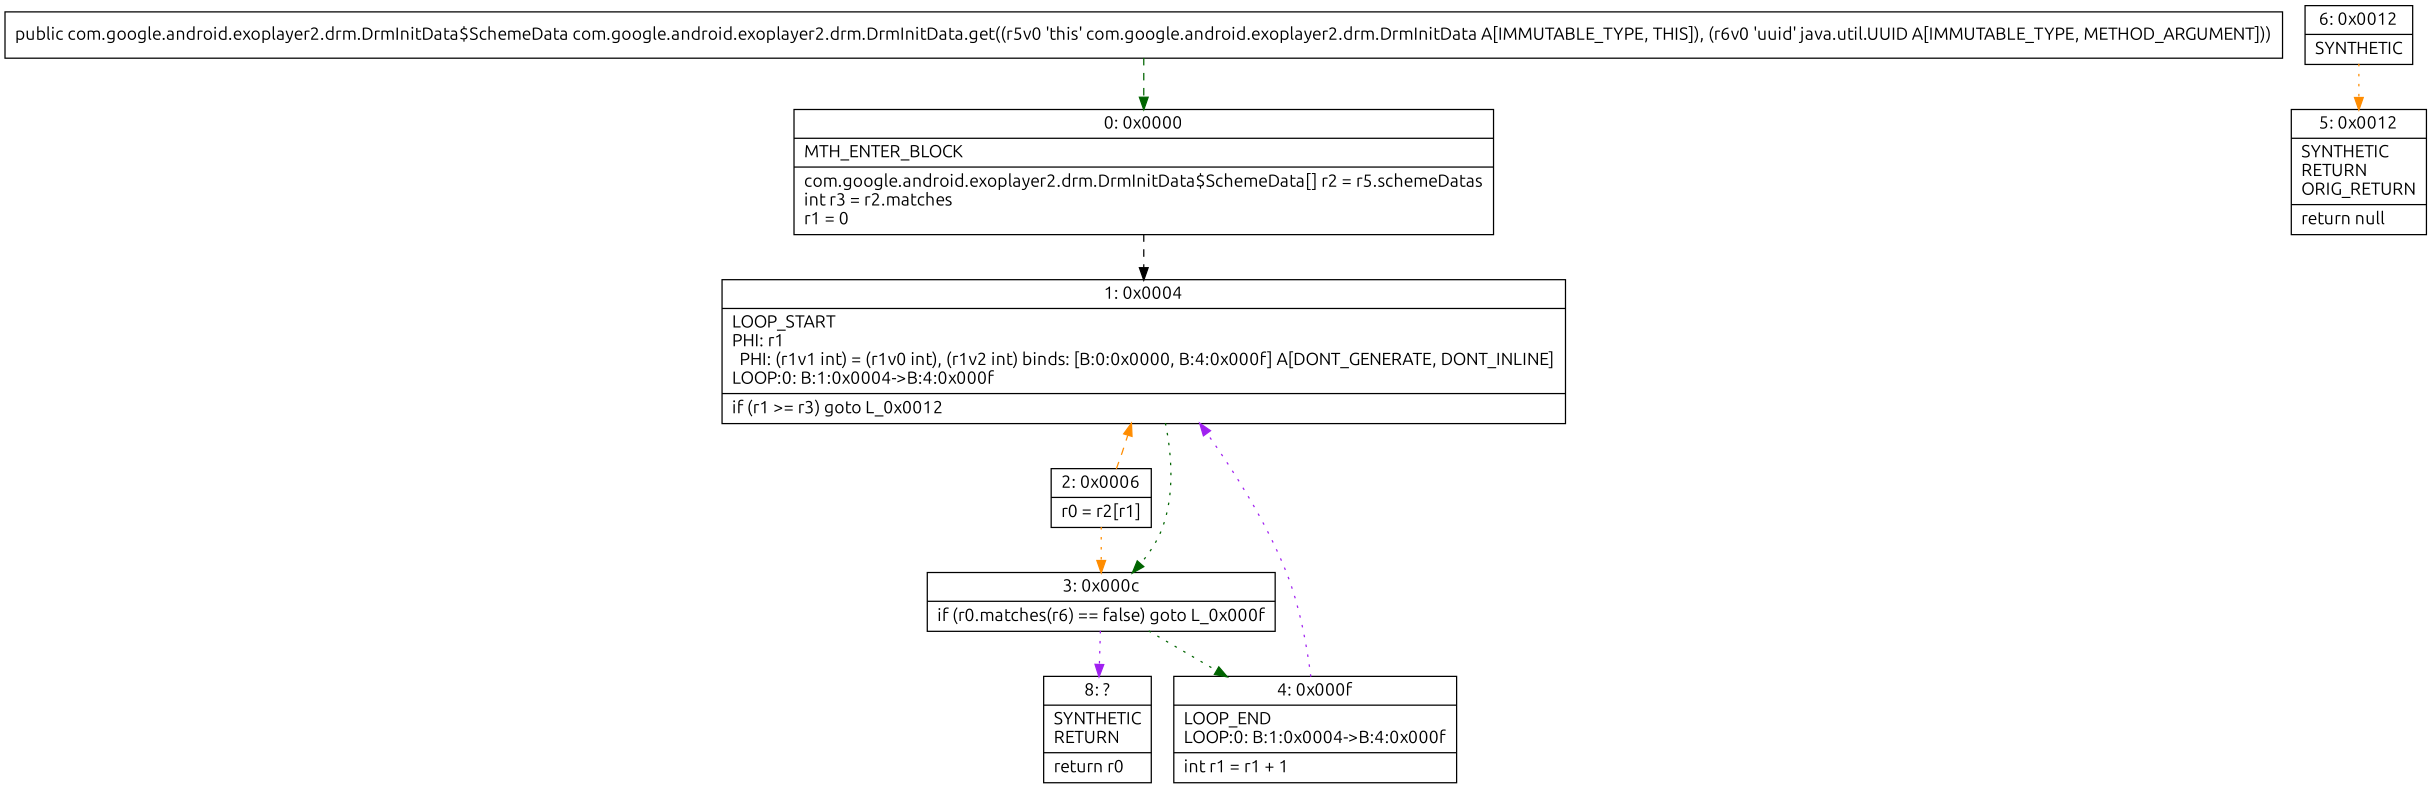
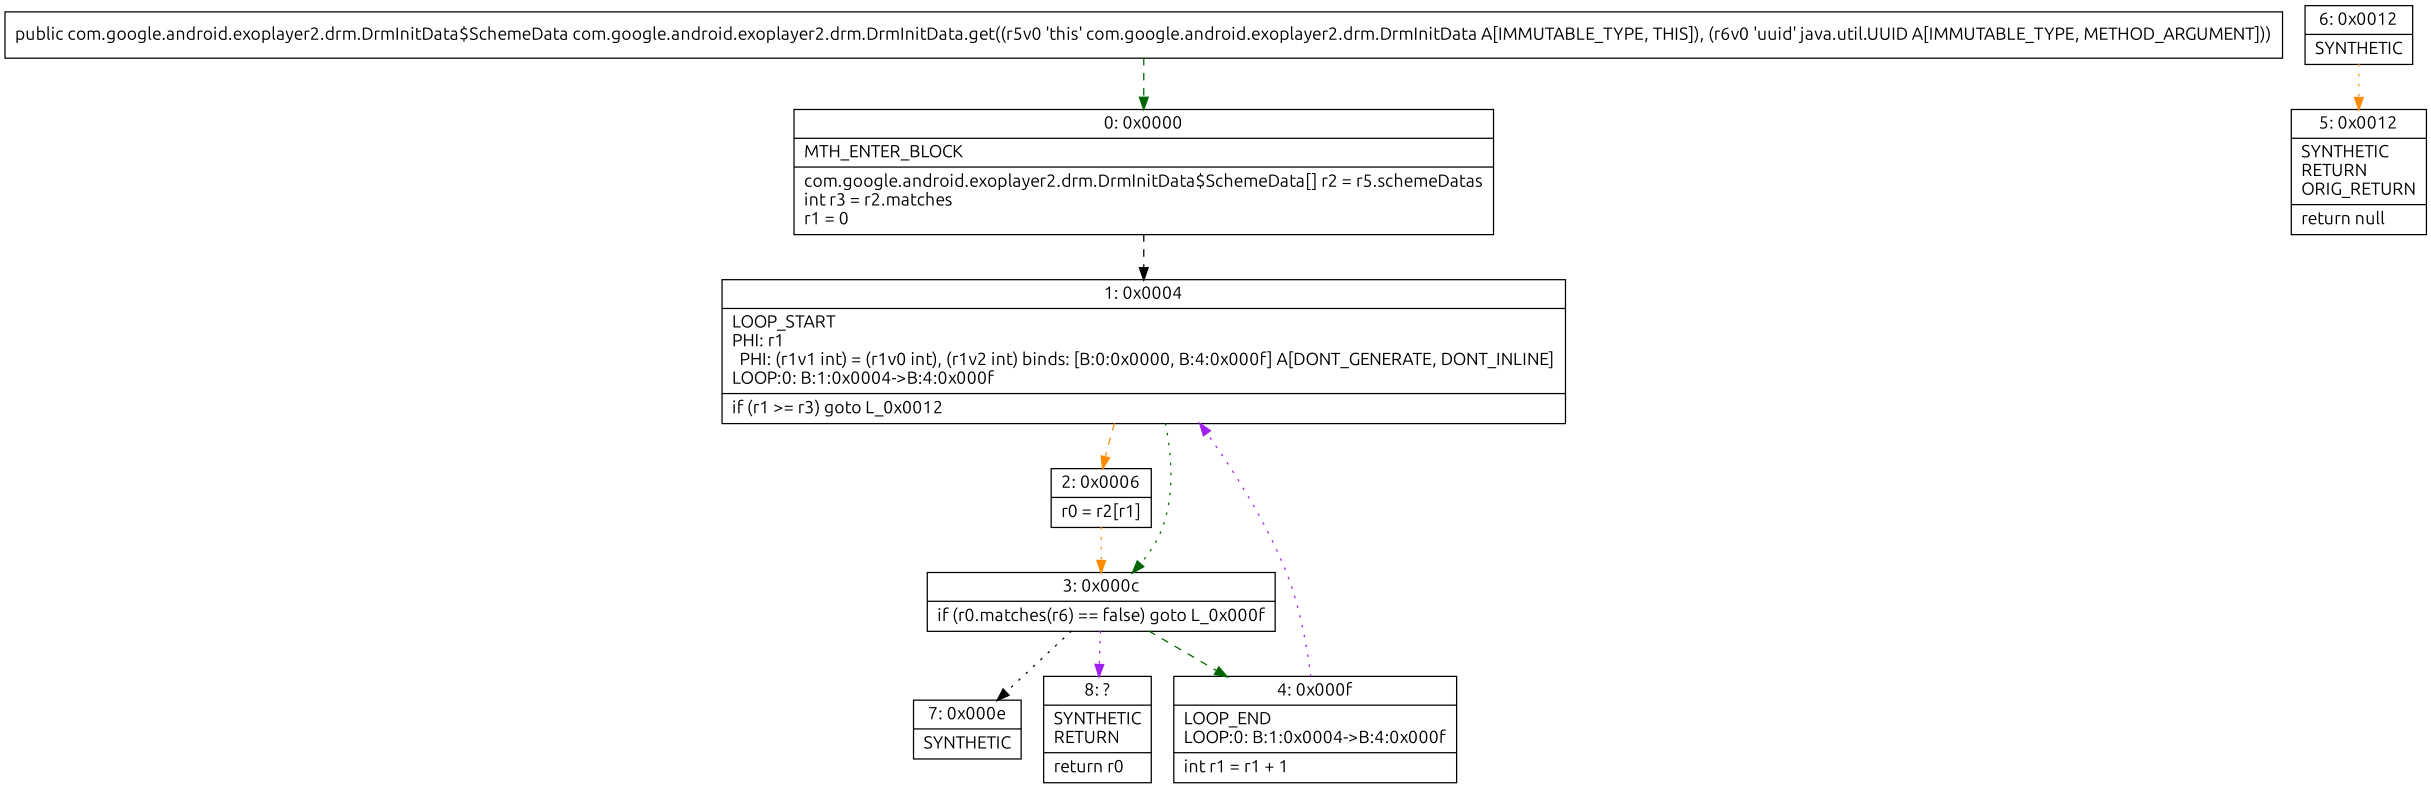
edge "2: 0x0006" -> "1: 0x0004": reversed
edge "3: 0x000c" -> "4: 0x000f": style dotted -> dashed
node "7: 0x000e": added
